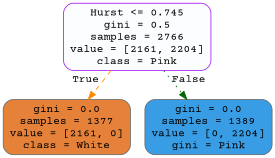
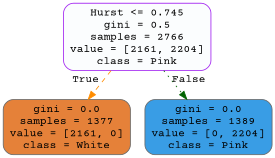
node "gini = 0.0 samples = 1389 value = [0, 2204] gini = Pink": label "gini = 0.0 samples = 1389 value = [0, 2204] gini = Pink" -> "gini = 0.0 samples = 1389 value = [0, 2204] class = Pink"
